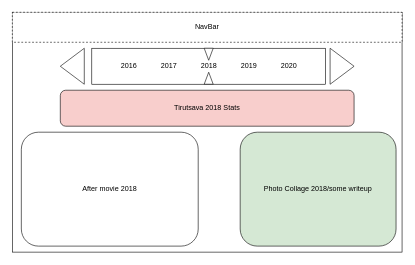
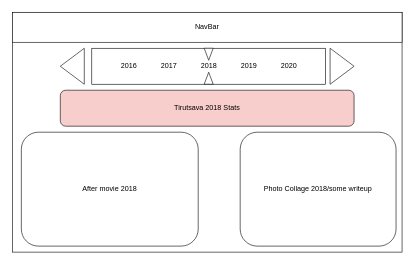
node "NavBar": style dashed -> solid
node "Photo Collage 2018/some writeup": fillcolor #d5e8d4 -> #ffffff
